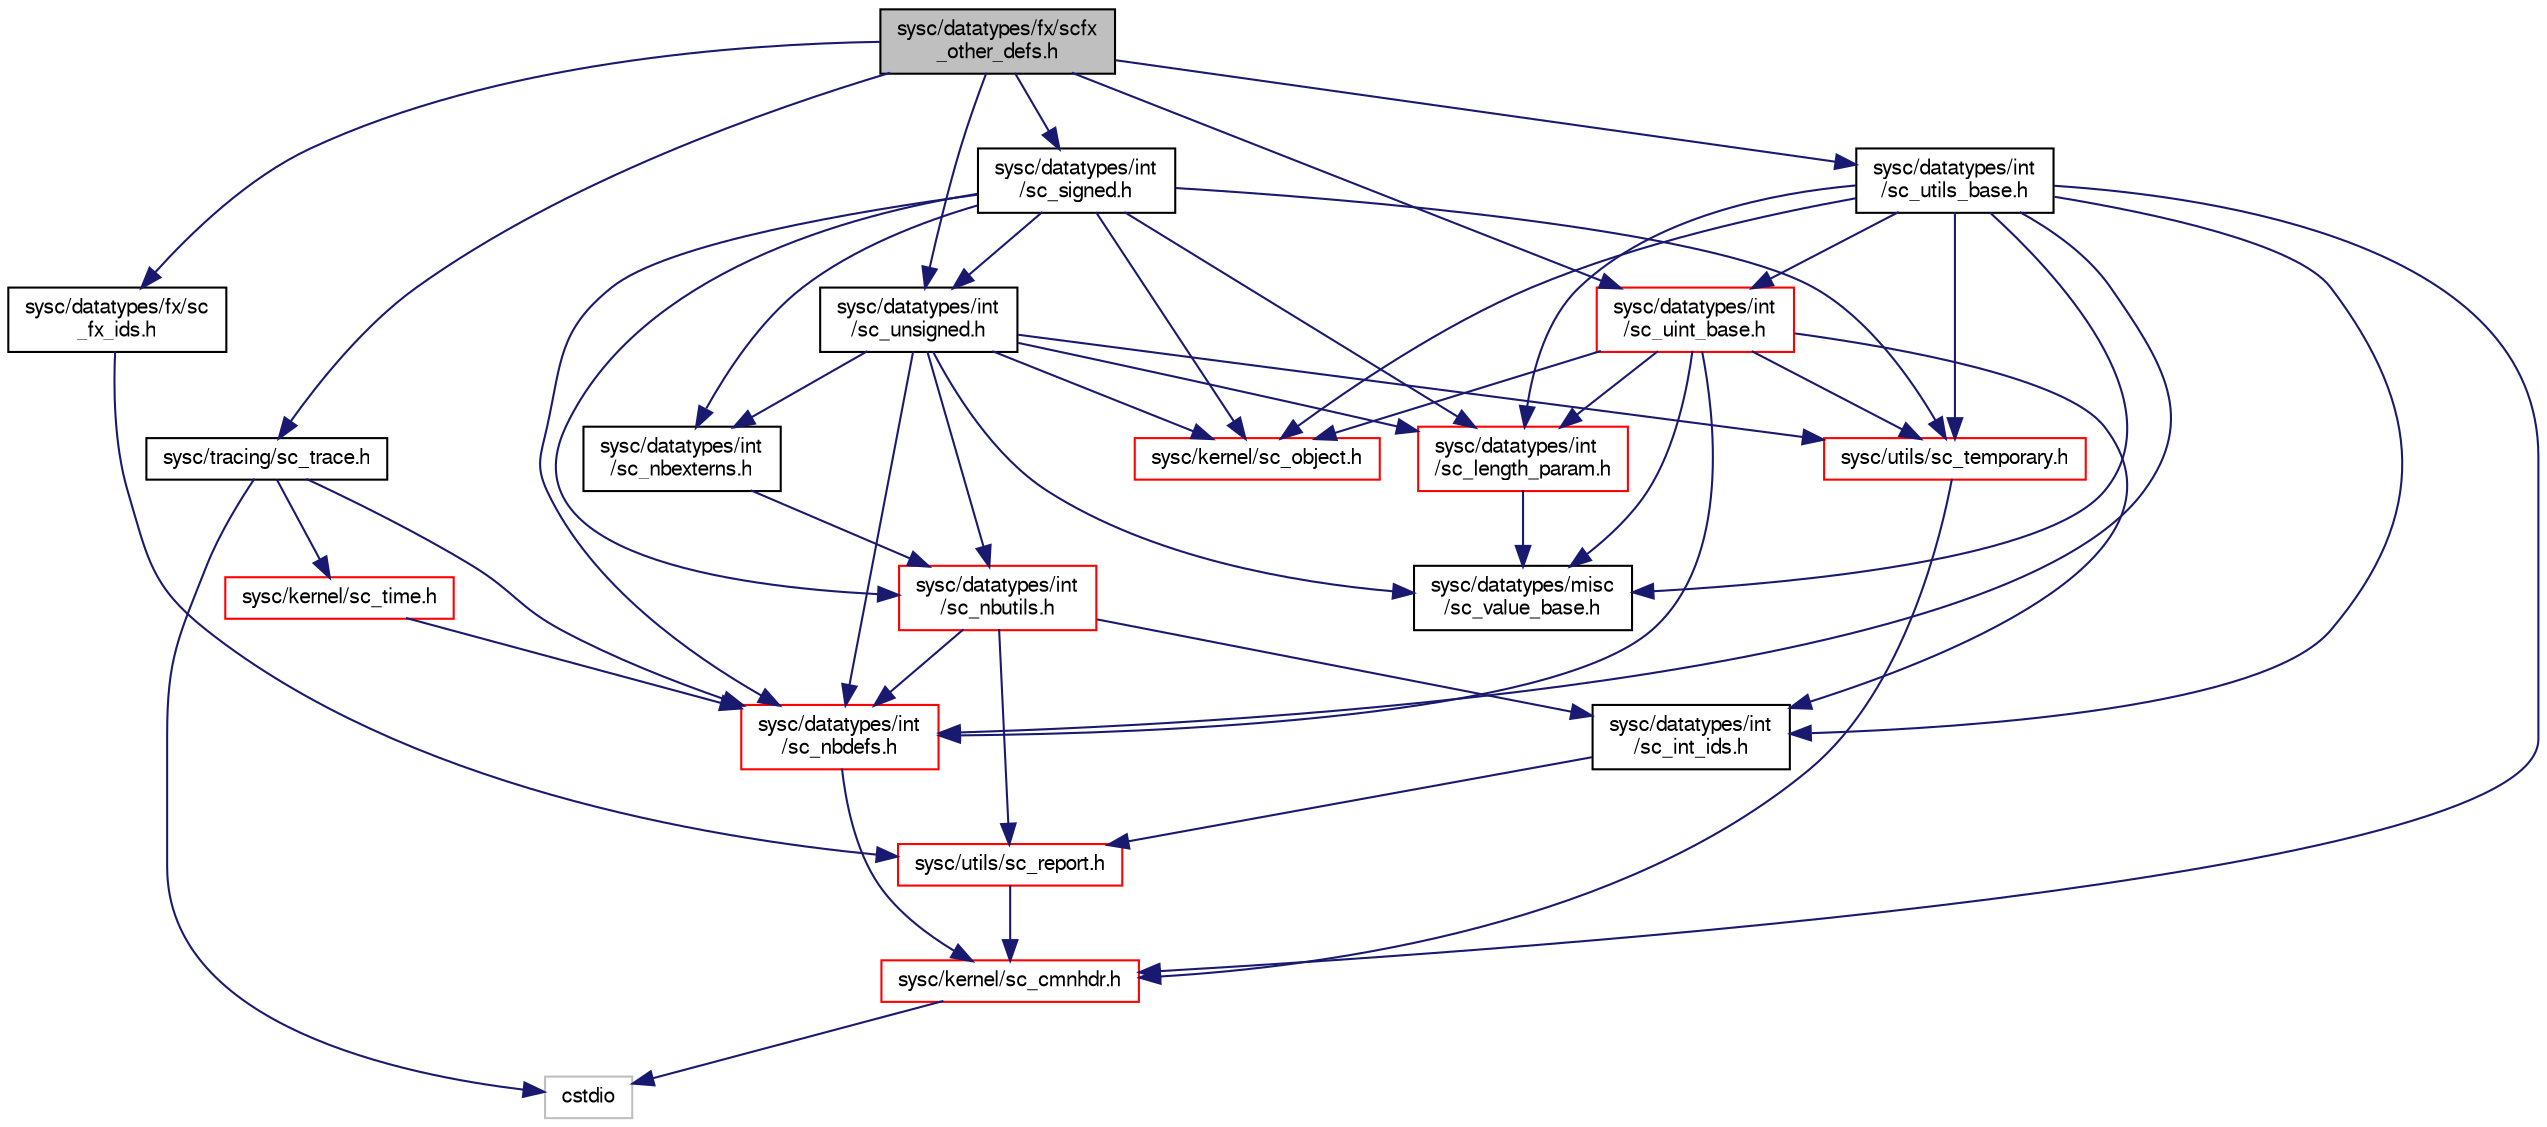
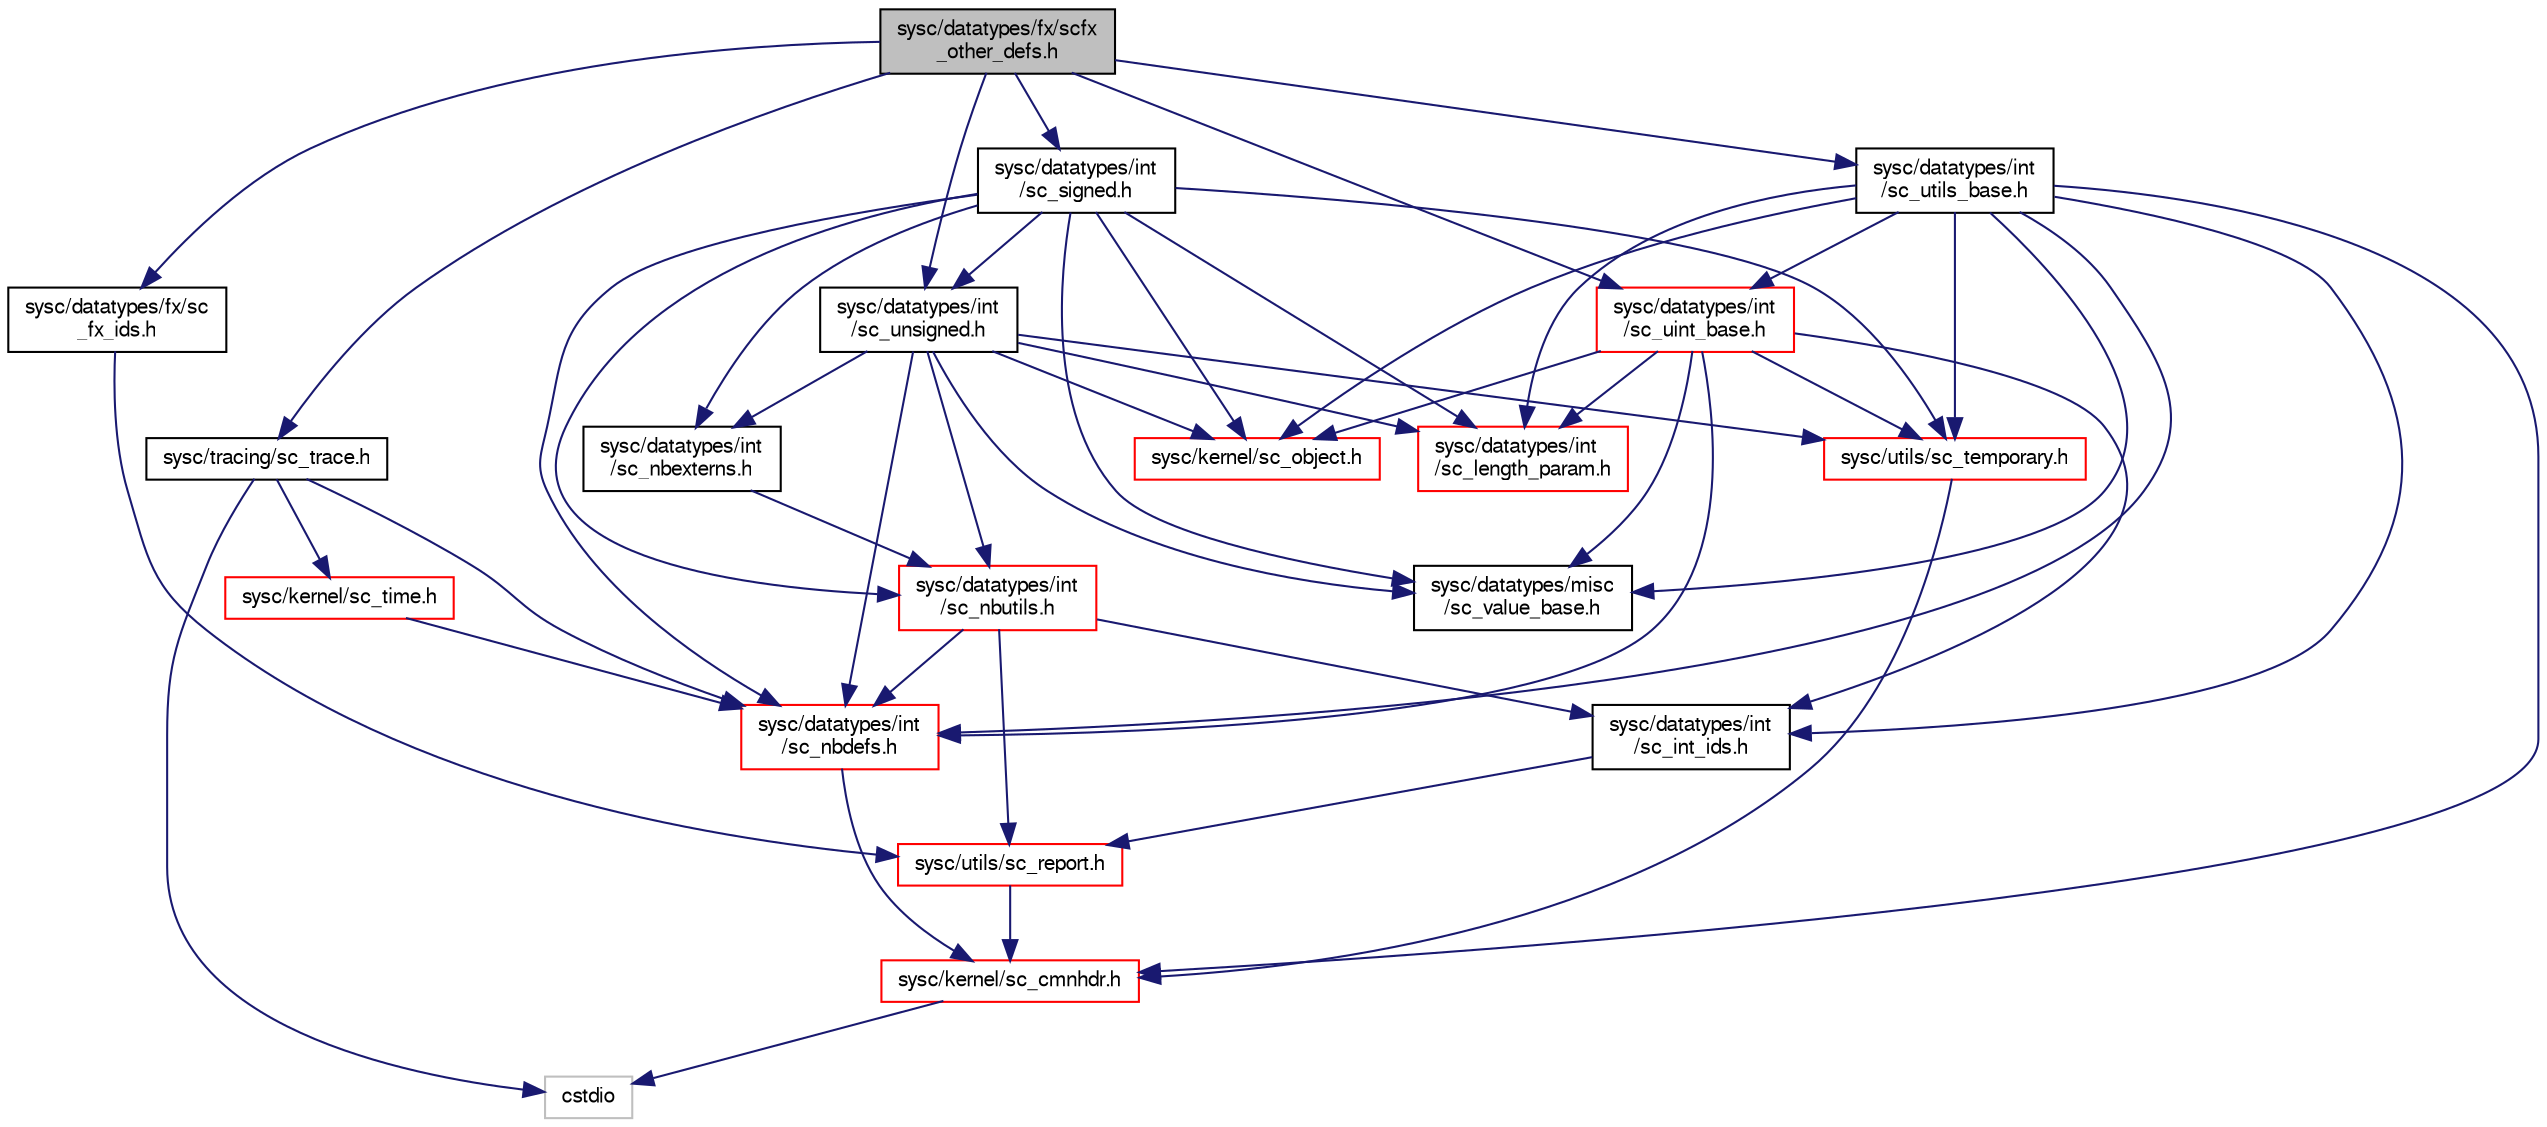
edge "sysc/datatypes/int /sc_length_param.h" -> "sysc/datatypes/misc /sc_value_base.h": now "sysc/datatypes/int /sc_signed.h" -> "sysc/datatypes/misc /sc_value_base.h"
